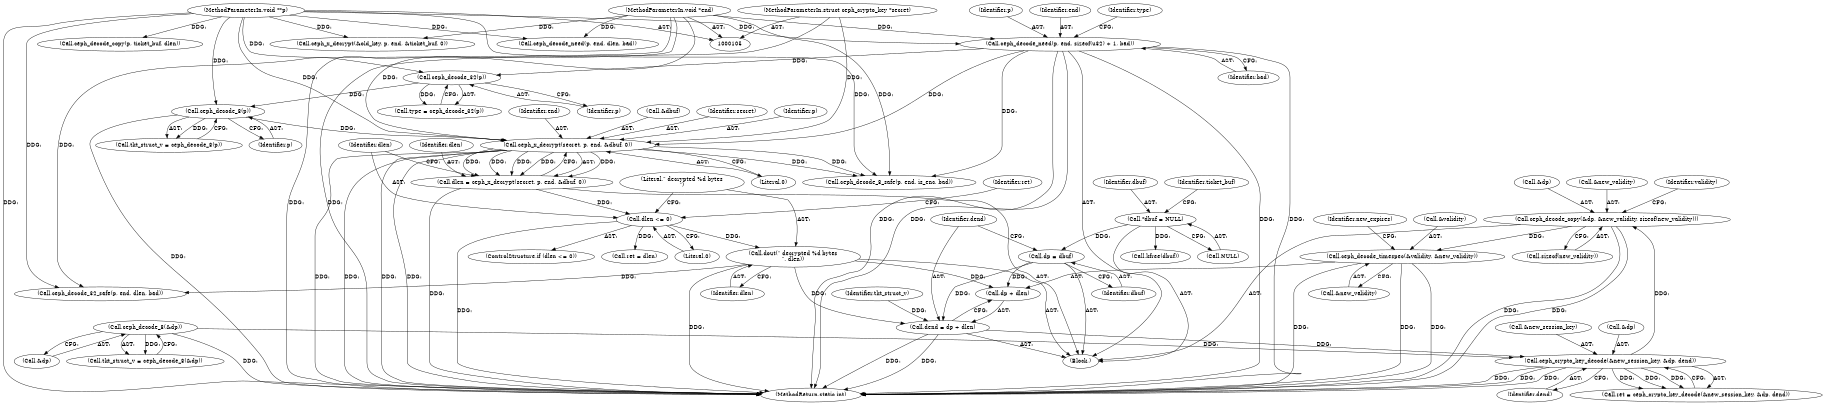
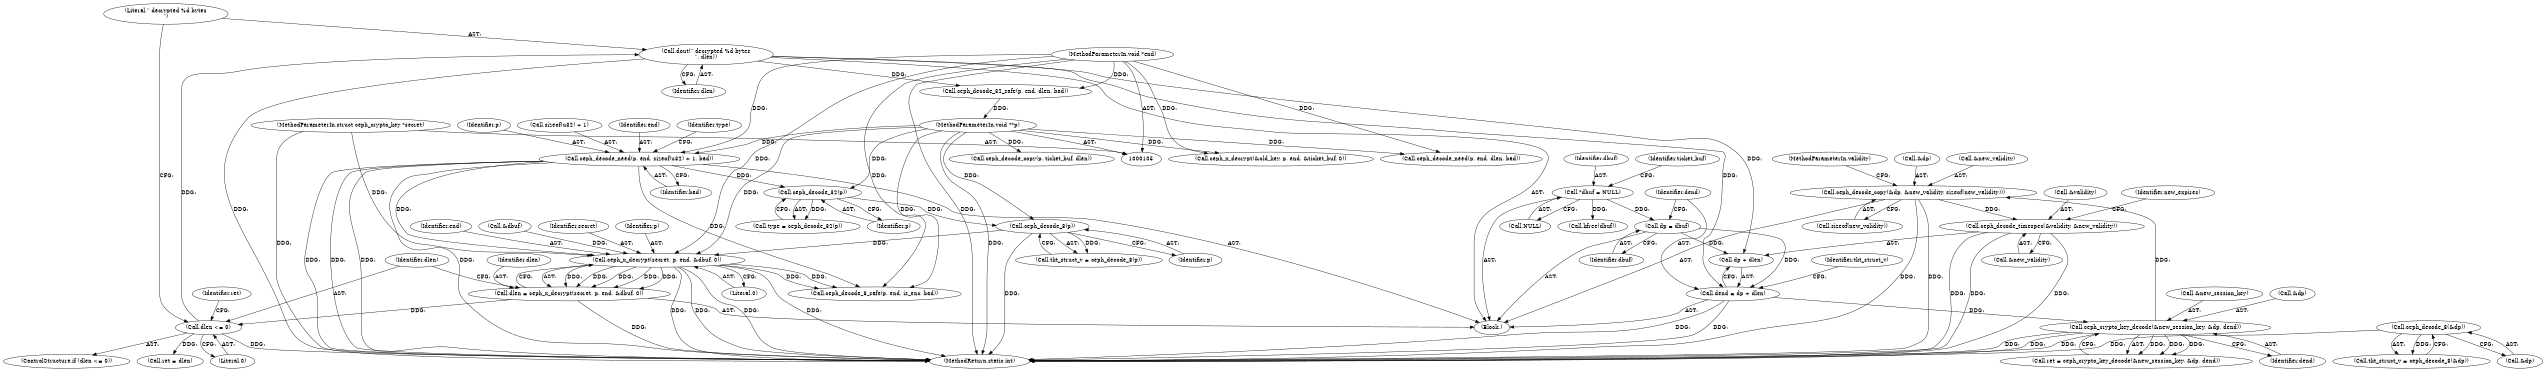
edge "(MethodParameterIn,void **p)" -> "(Call,ceph_decode_32_safe(p, end, dlen, bad))": reversed
node "(Call,sizeof(u32) + 1)": added
edge "(Call,&dbuf)" -> "(Call,ceph_x_decrypt(secret, p, end, &dbuf, 0))": label "AST: " -> "DDG: "
node "(Identifier,validity)": label "(Identifier,validity)" -> "(MethodParameterIn,validity)"
edge "(Identifier,tkt_struct_v)" -> "(Call,dend = dp + dlen)": label "DDG: " -> "CFG: "
edge "(Call,ceph_decode_8(&dp))" -> "(Call,ceph_crypto_key_decode(&new_session_key, &dp, dend))": removed, label "DDG:"
